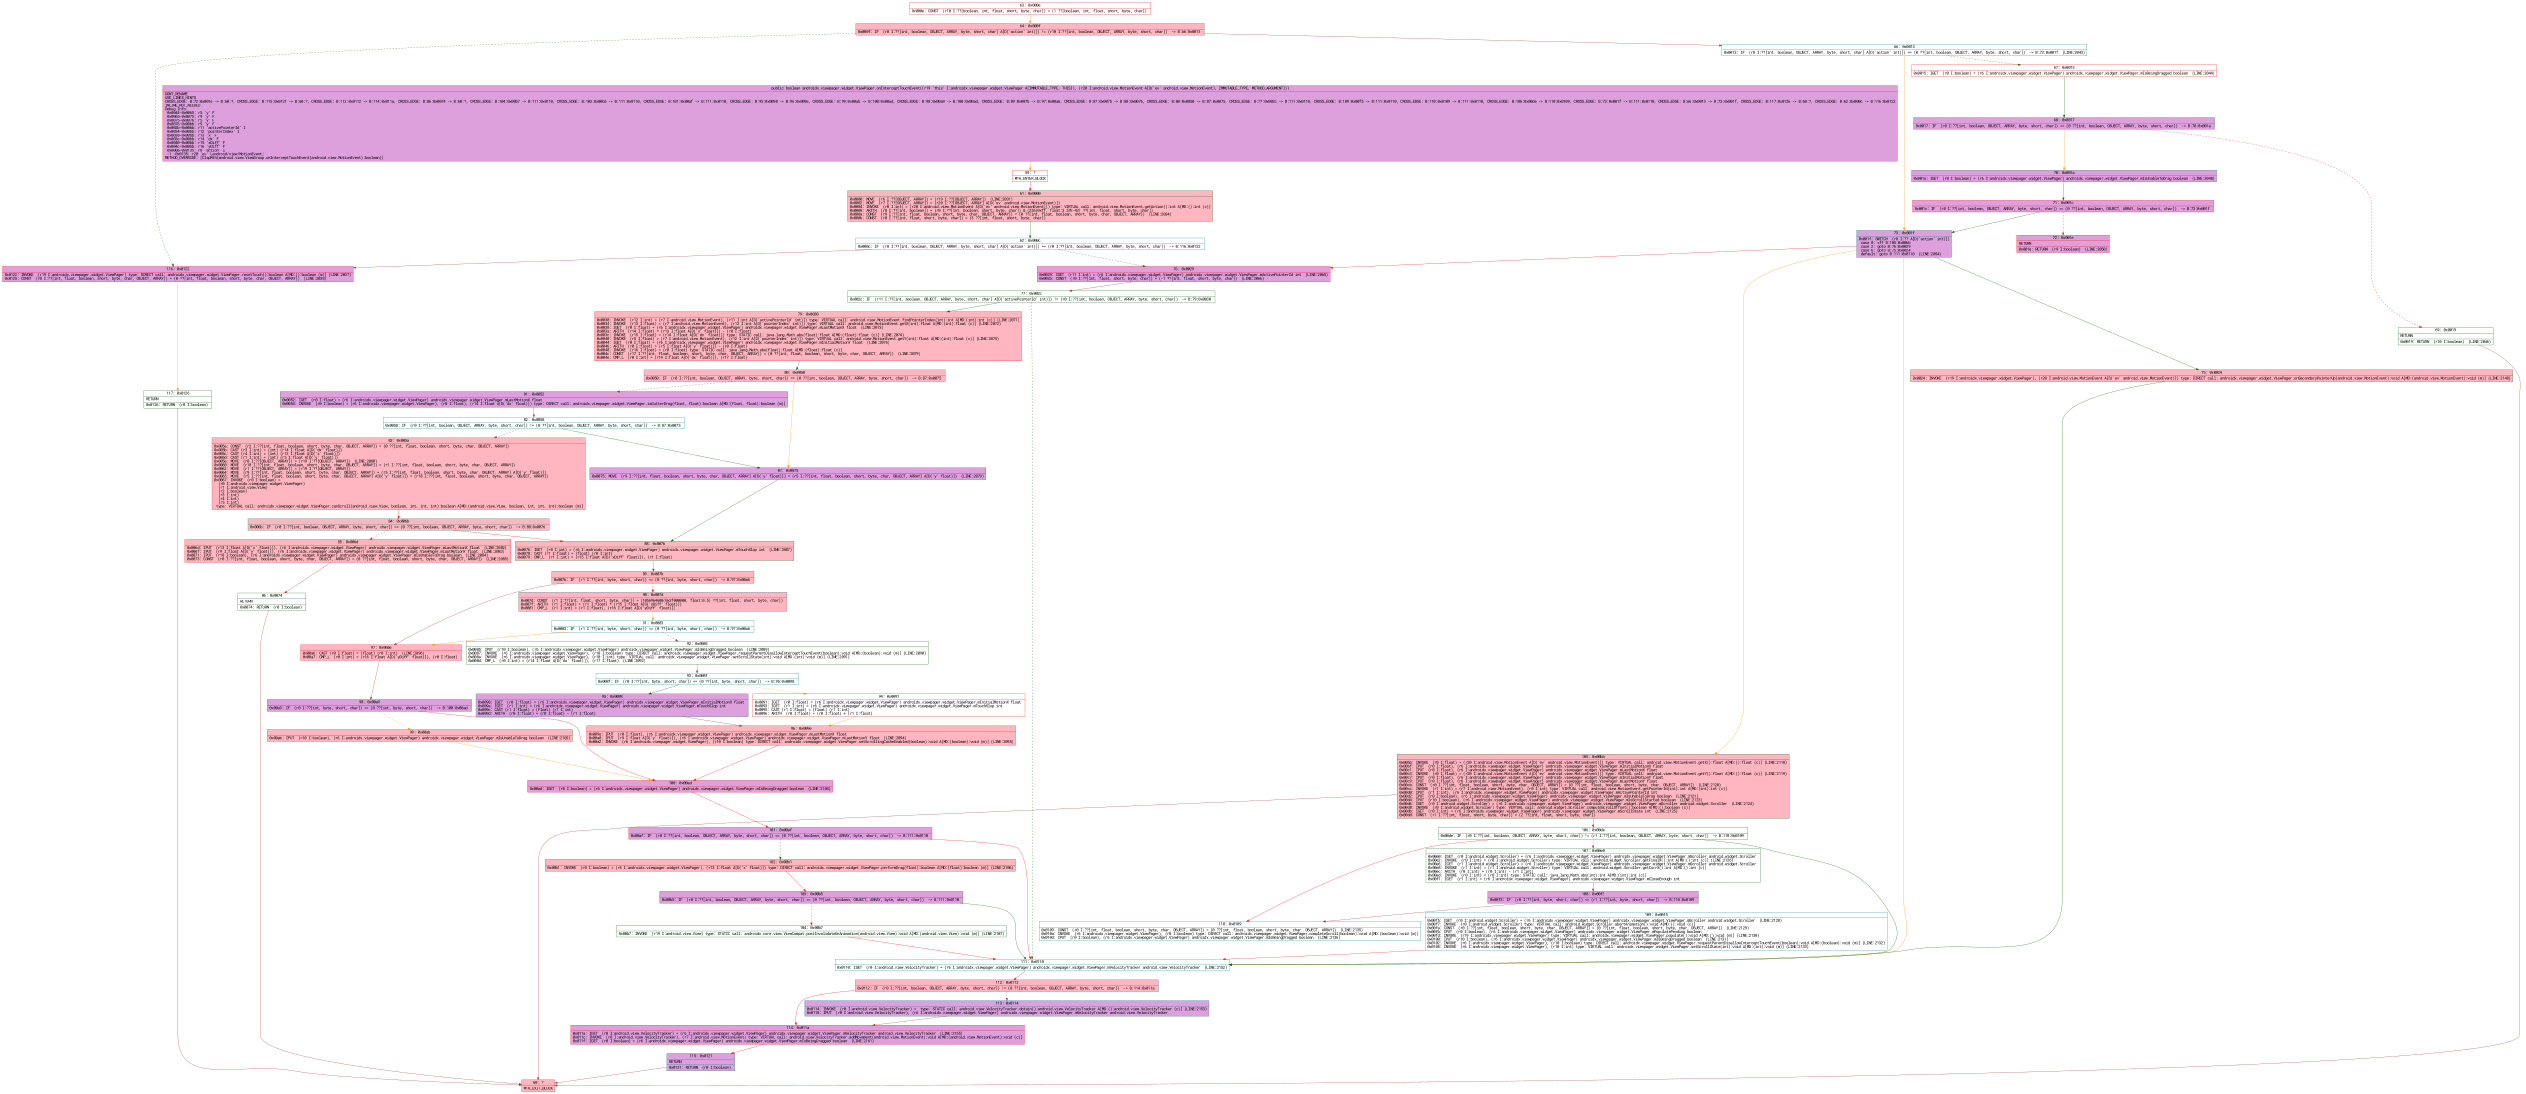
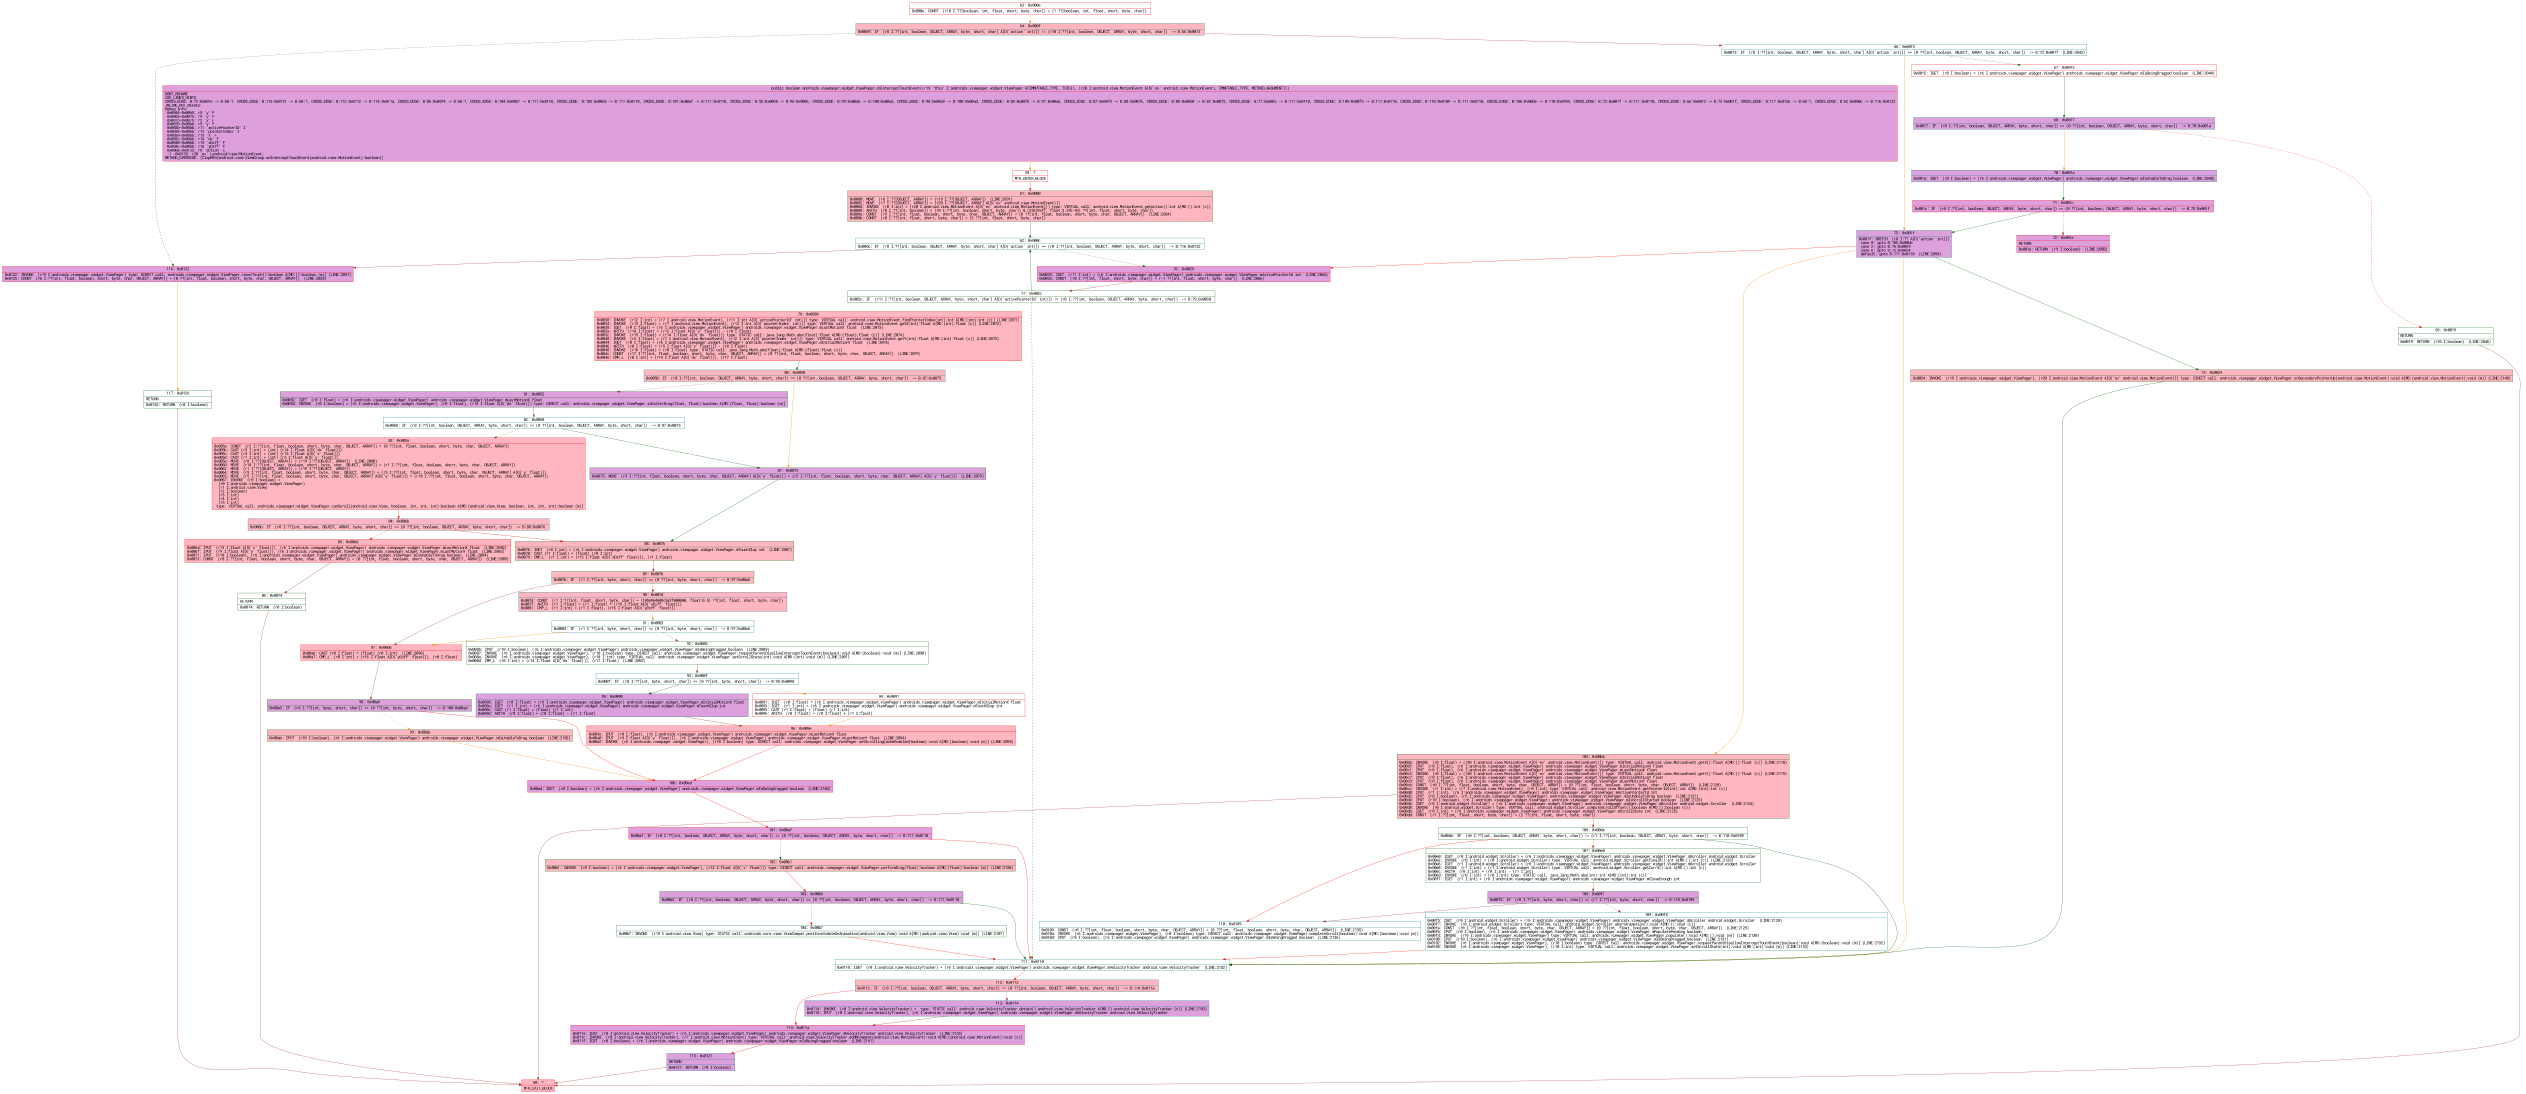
node "73: 0x001f": text "case 0: xff B:105:0x00bb" -> "case 0: goto B:105:0x00bb"
edge "77: 0x002c" -> "79: 0x0030": now "77: 0x002c" -> "62: 0x000c"
edge "108: 0x00f3" -> "109: 0x00f5": added
